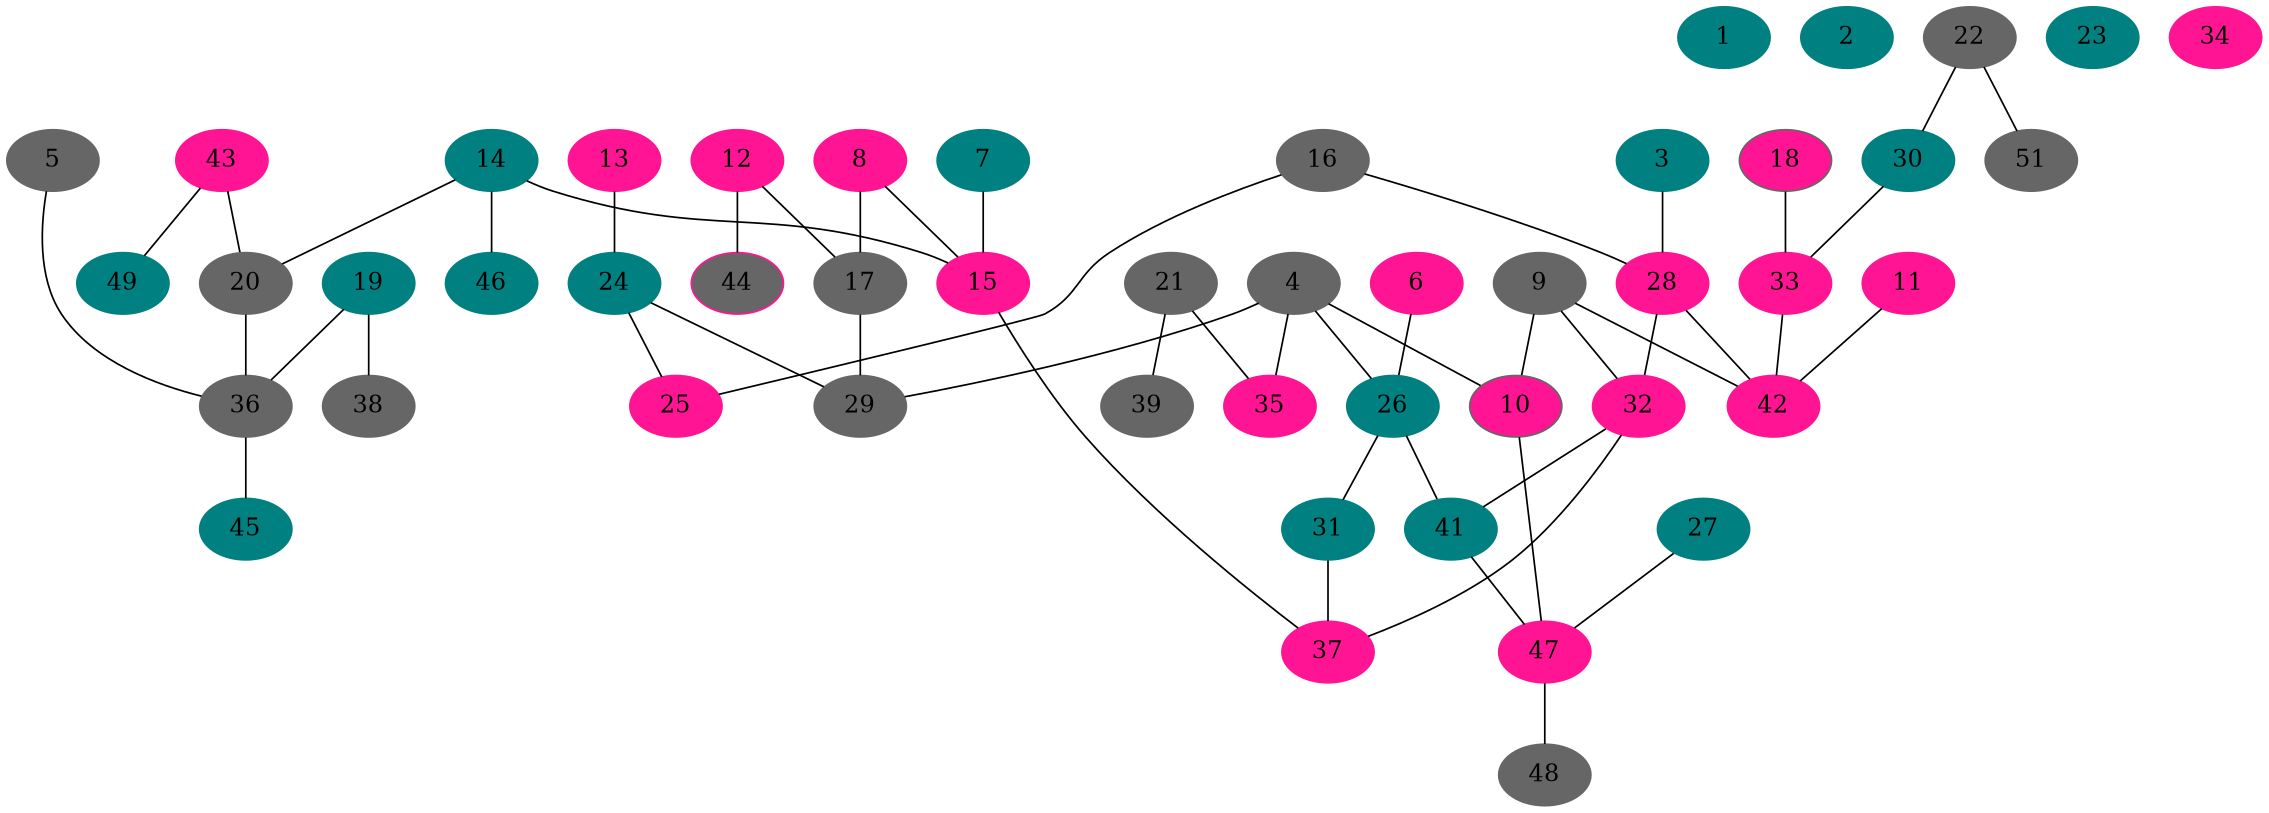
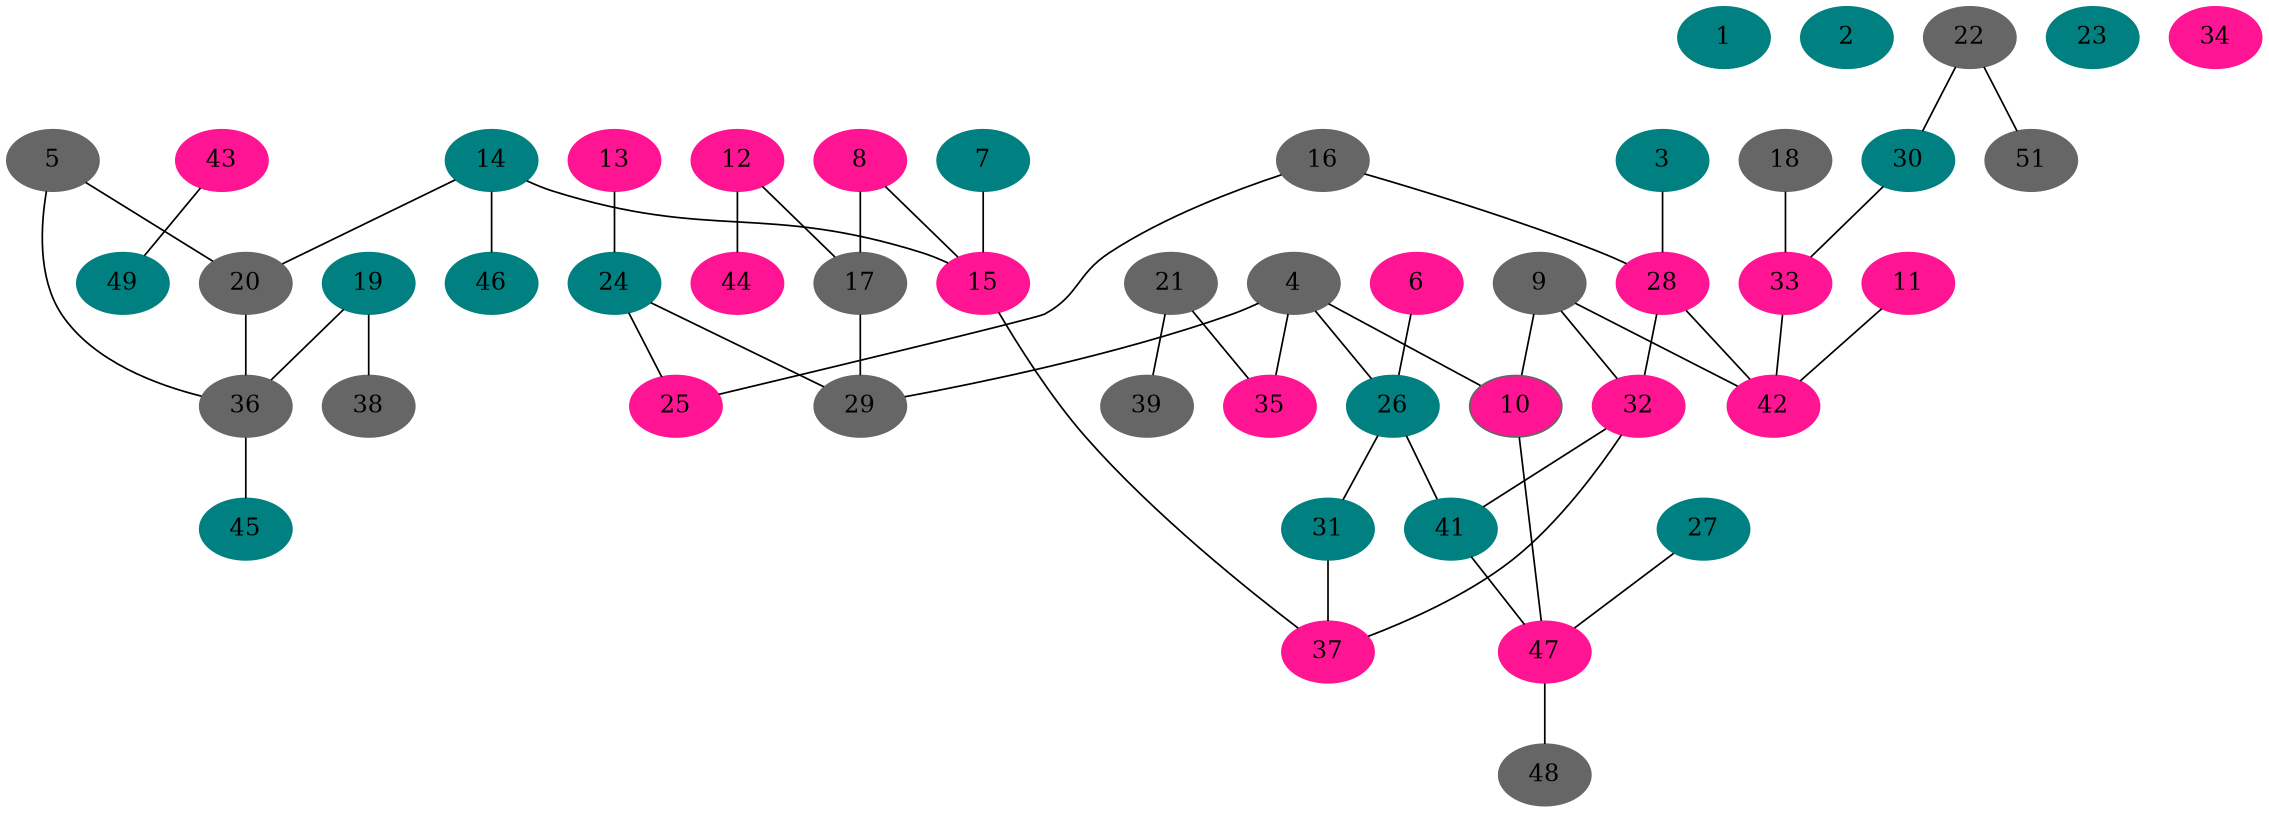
node "18": fillcolor deeppink -> gray40
edge "43" -- "20": now "5" -- "20"
node "44": fillcolor gray40 -> deeppink
